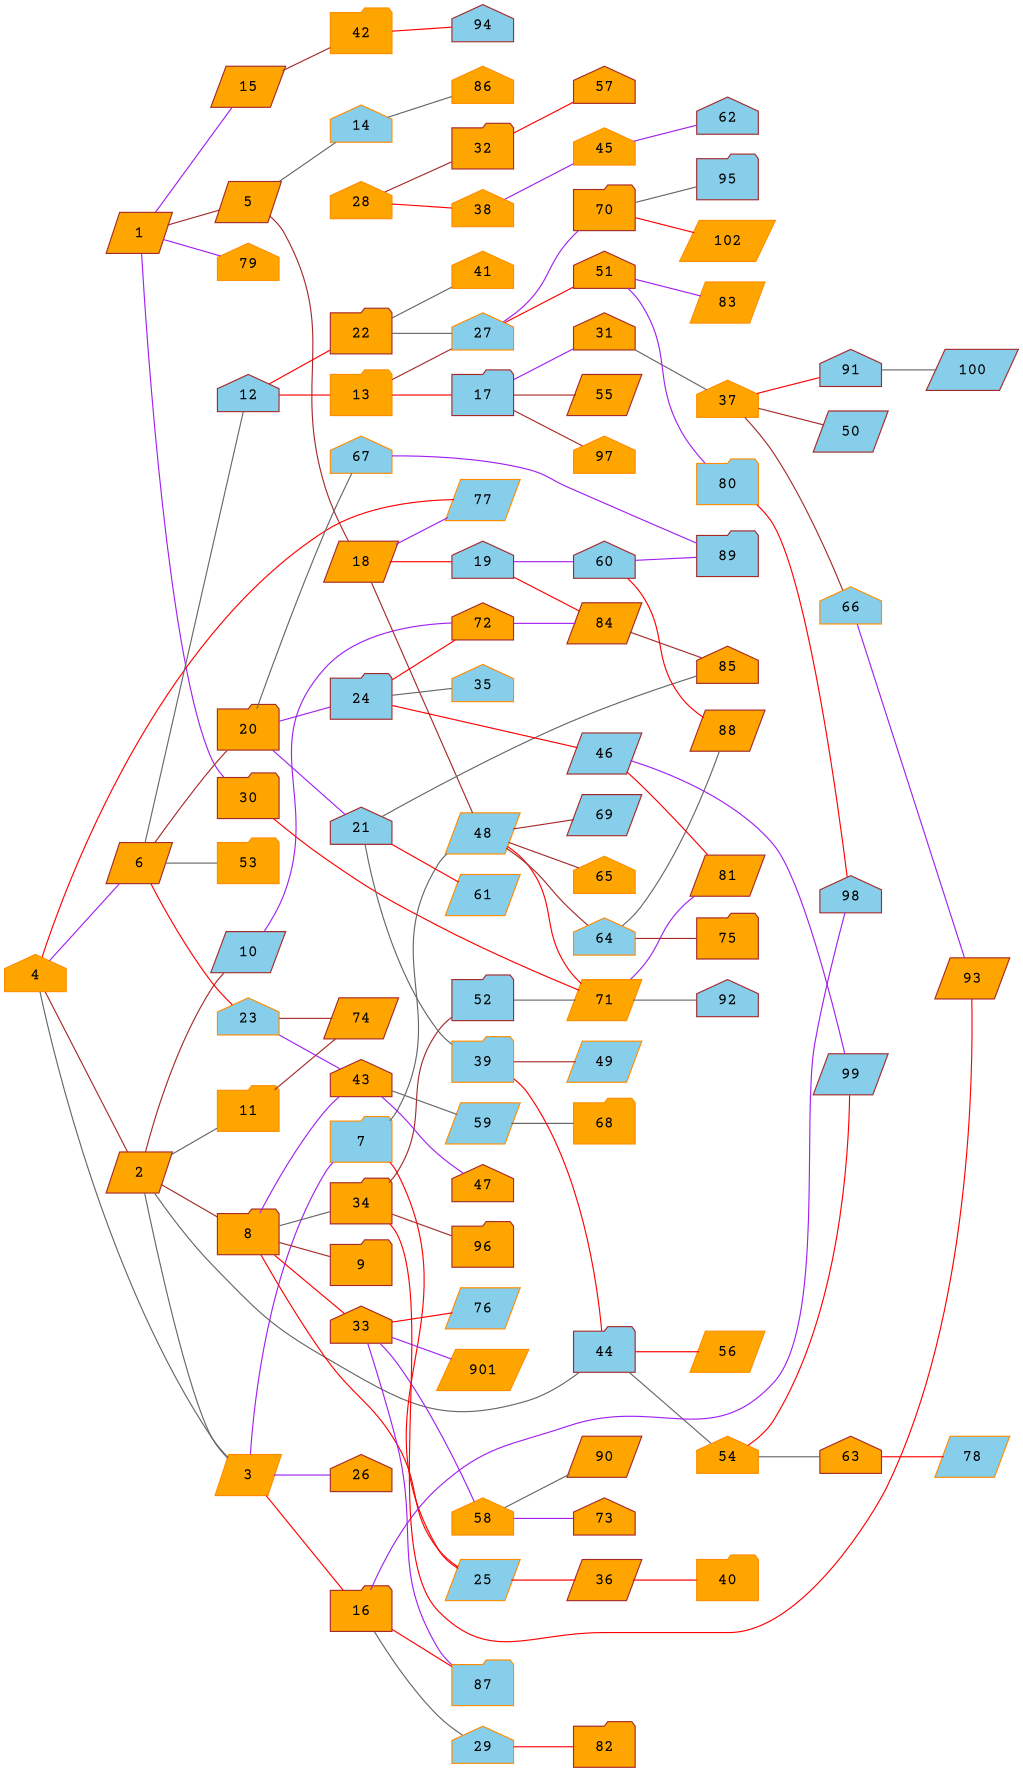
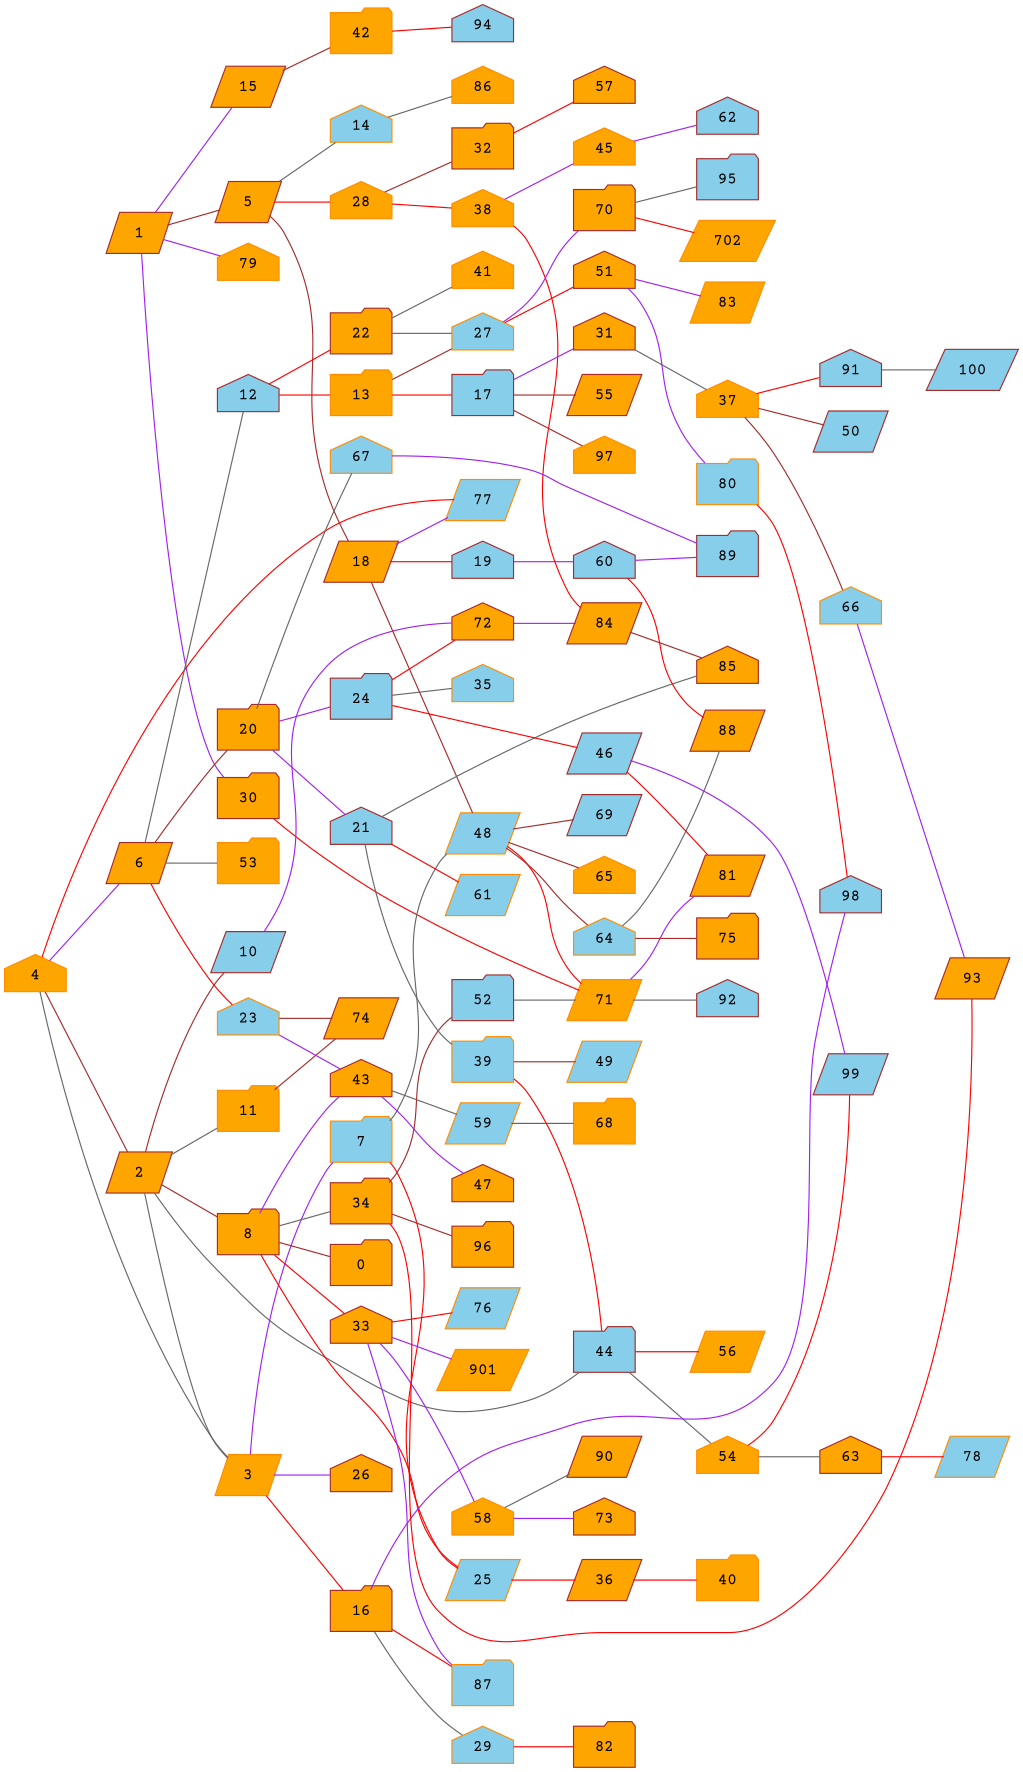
edge "5" -- "28": added
node "102": label "102" -> "702"
edge "19" -- "84": now "38" -- "84"
node "9": label "9" -> "0"
